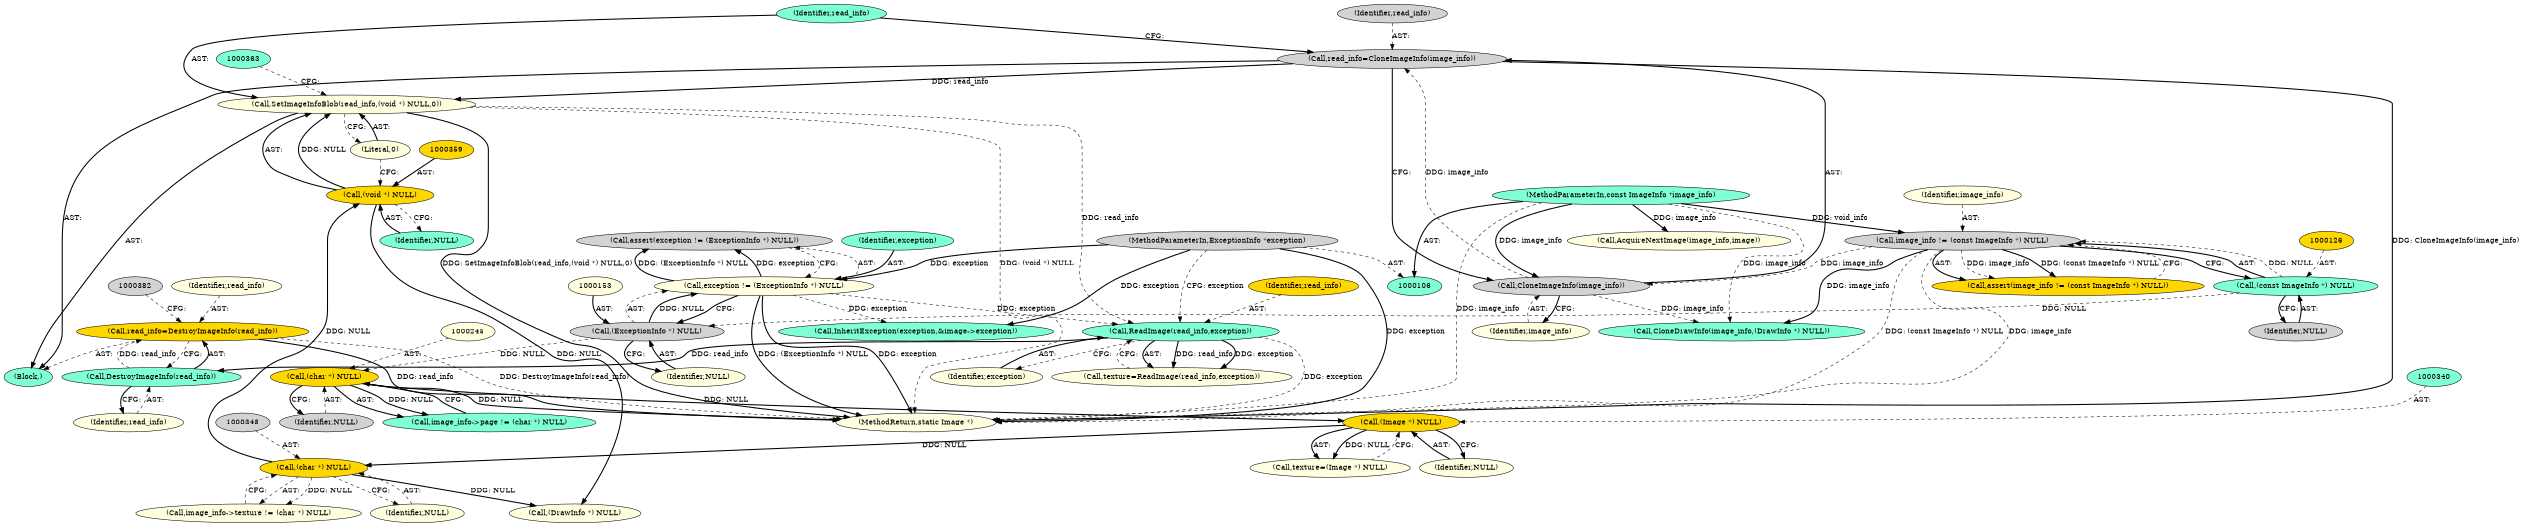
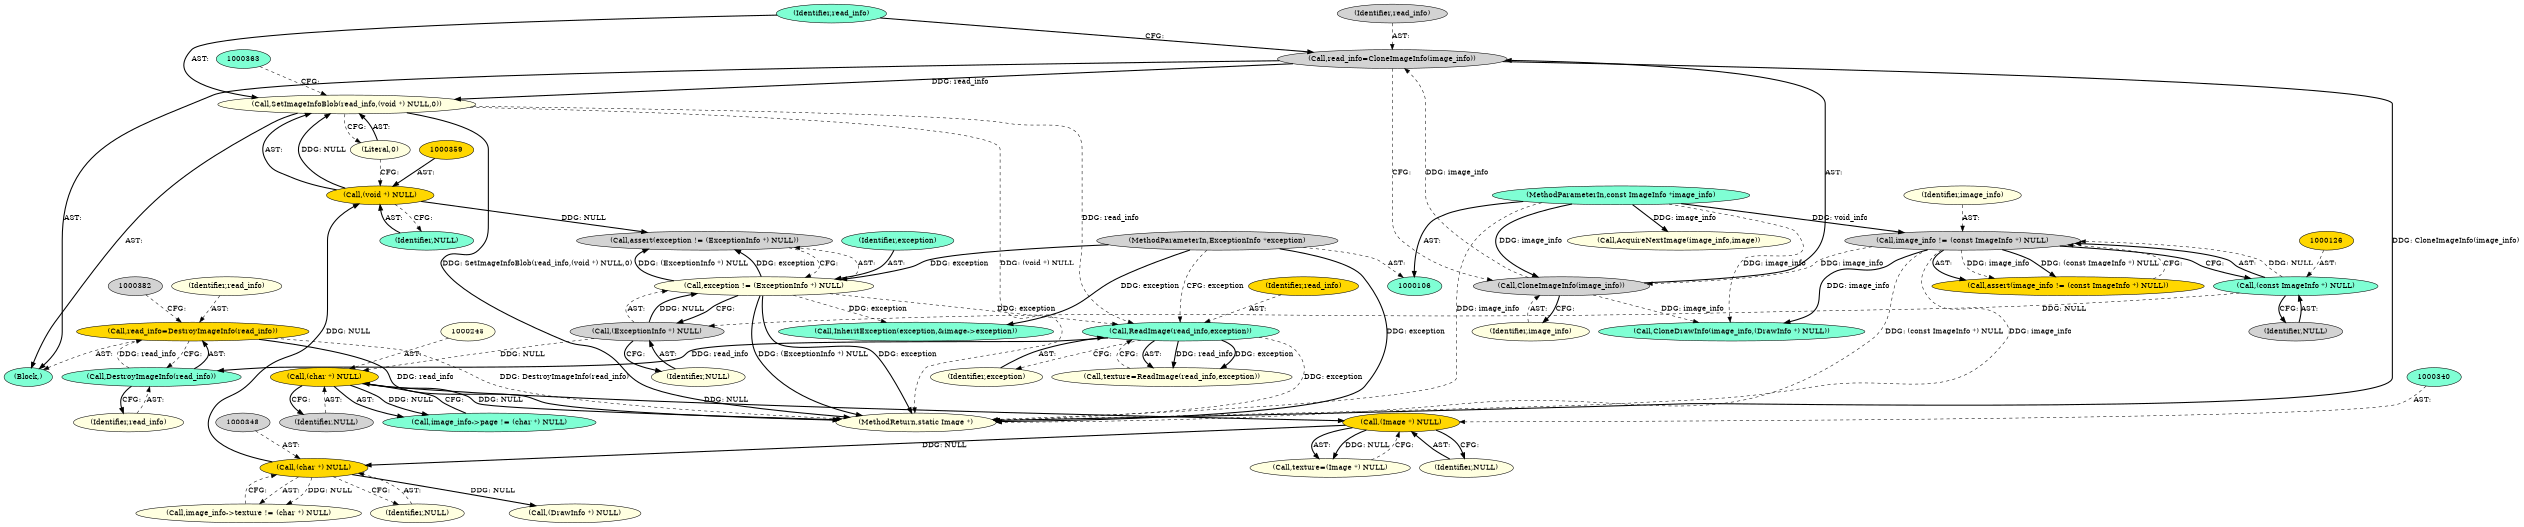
edge "(Call,read_info=CloneImageInfo(image_info))" -> "(Call,CloneImageInfo(image_info))": style bold -> dashed
node "1000153": removed
edge "(Call,(void *) NULL)" -> "(Call,(DrawInfo *) NULL)": now "(Call,(void *) NULL)" -> "(Call,assert(exception != (ExceptionInfo *) NULL))"
